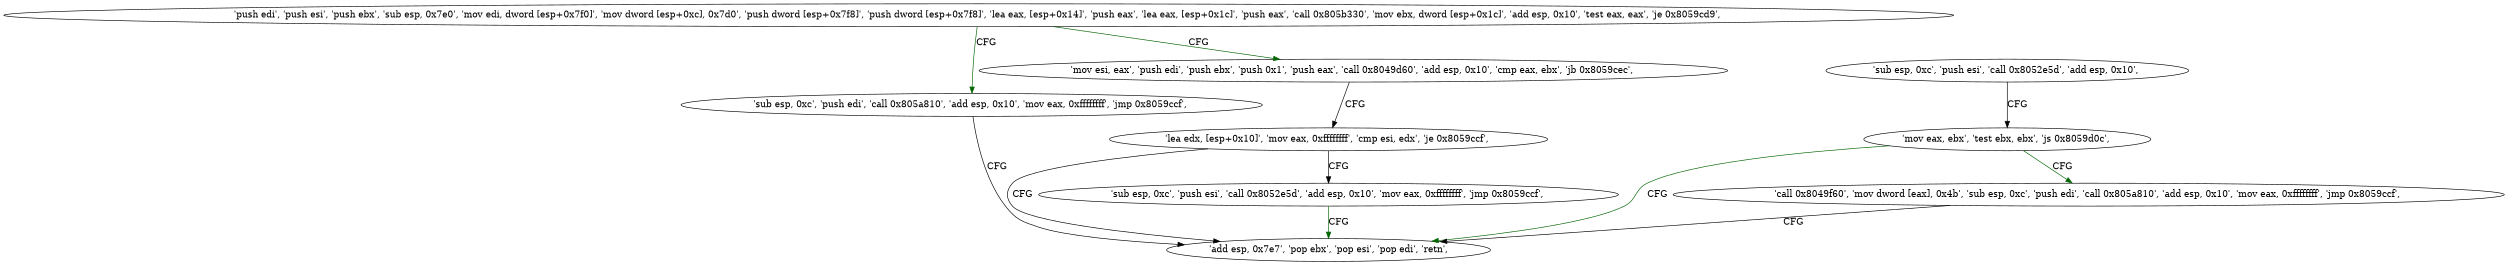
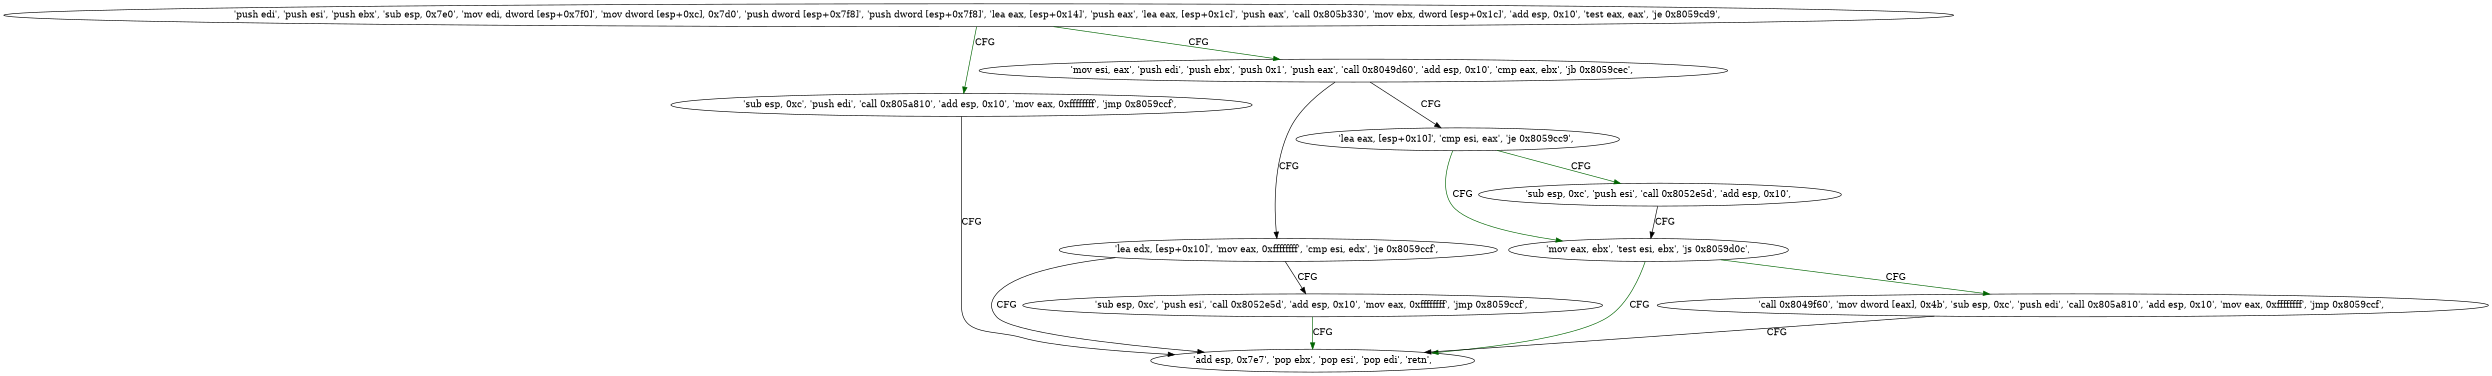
node "'lea eax, [esp+0x10]', 'cmp esi, eax', 'je 0x8059cc9',": added
node "'mov eax, ebx', 'test ebx, ebx', 'js 0x8059d0c',": label "'mov eax, ebx', 'test ebx, ebx', 'js 0x8059d0c'," -> "'mov eax, ebx', 'test esi, ebx', 'js 0x8059d0c',"
